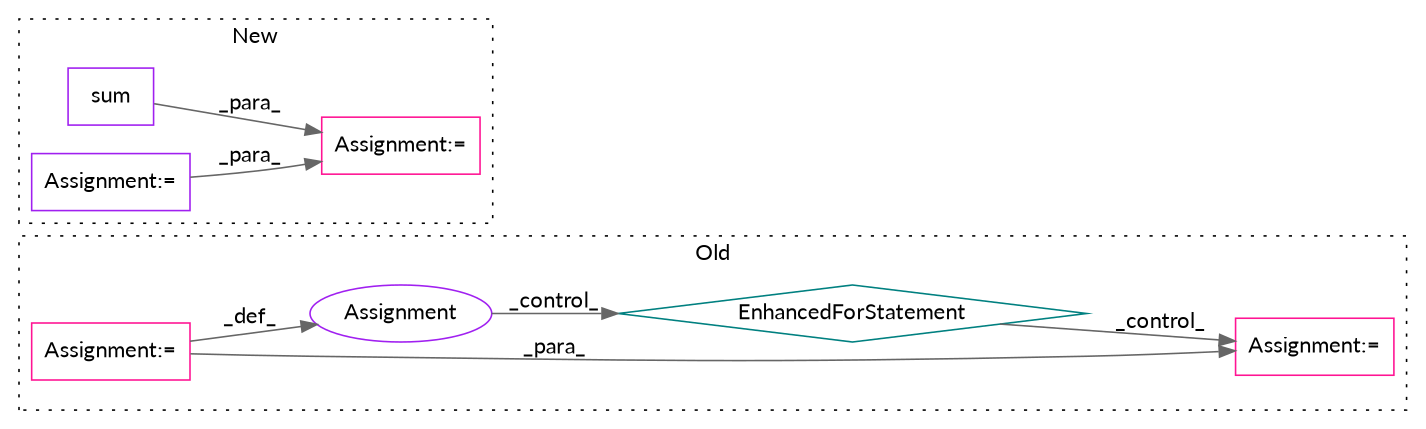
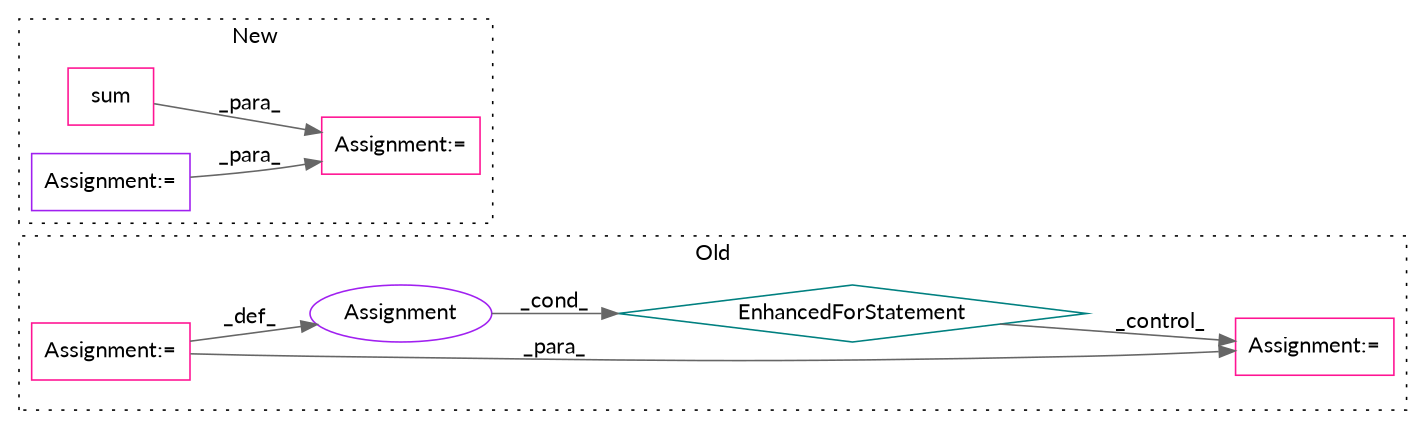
node "sum": color purple -> deeppink
edge "Assignment" -> "EnhancedForStatement": label "_control_" -> "_cond_"
